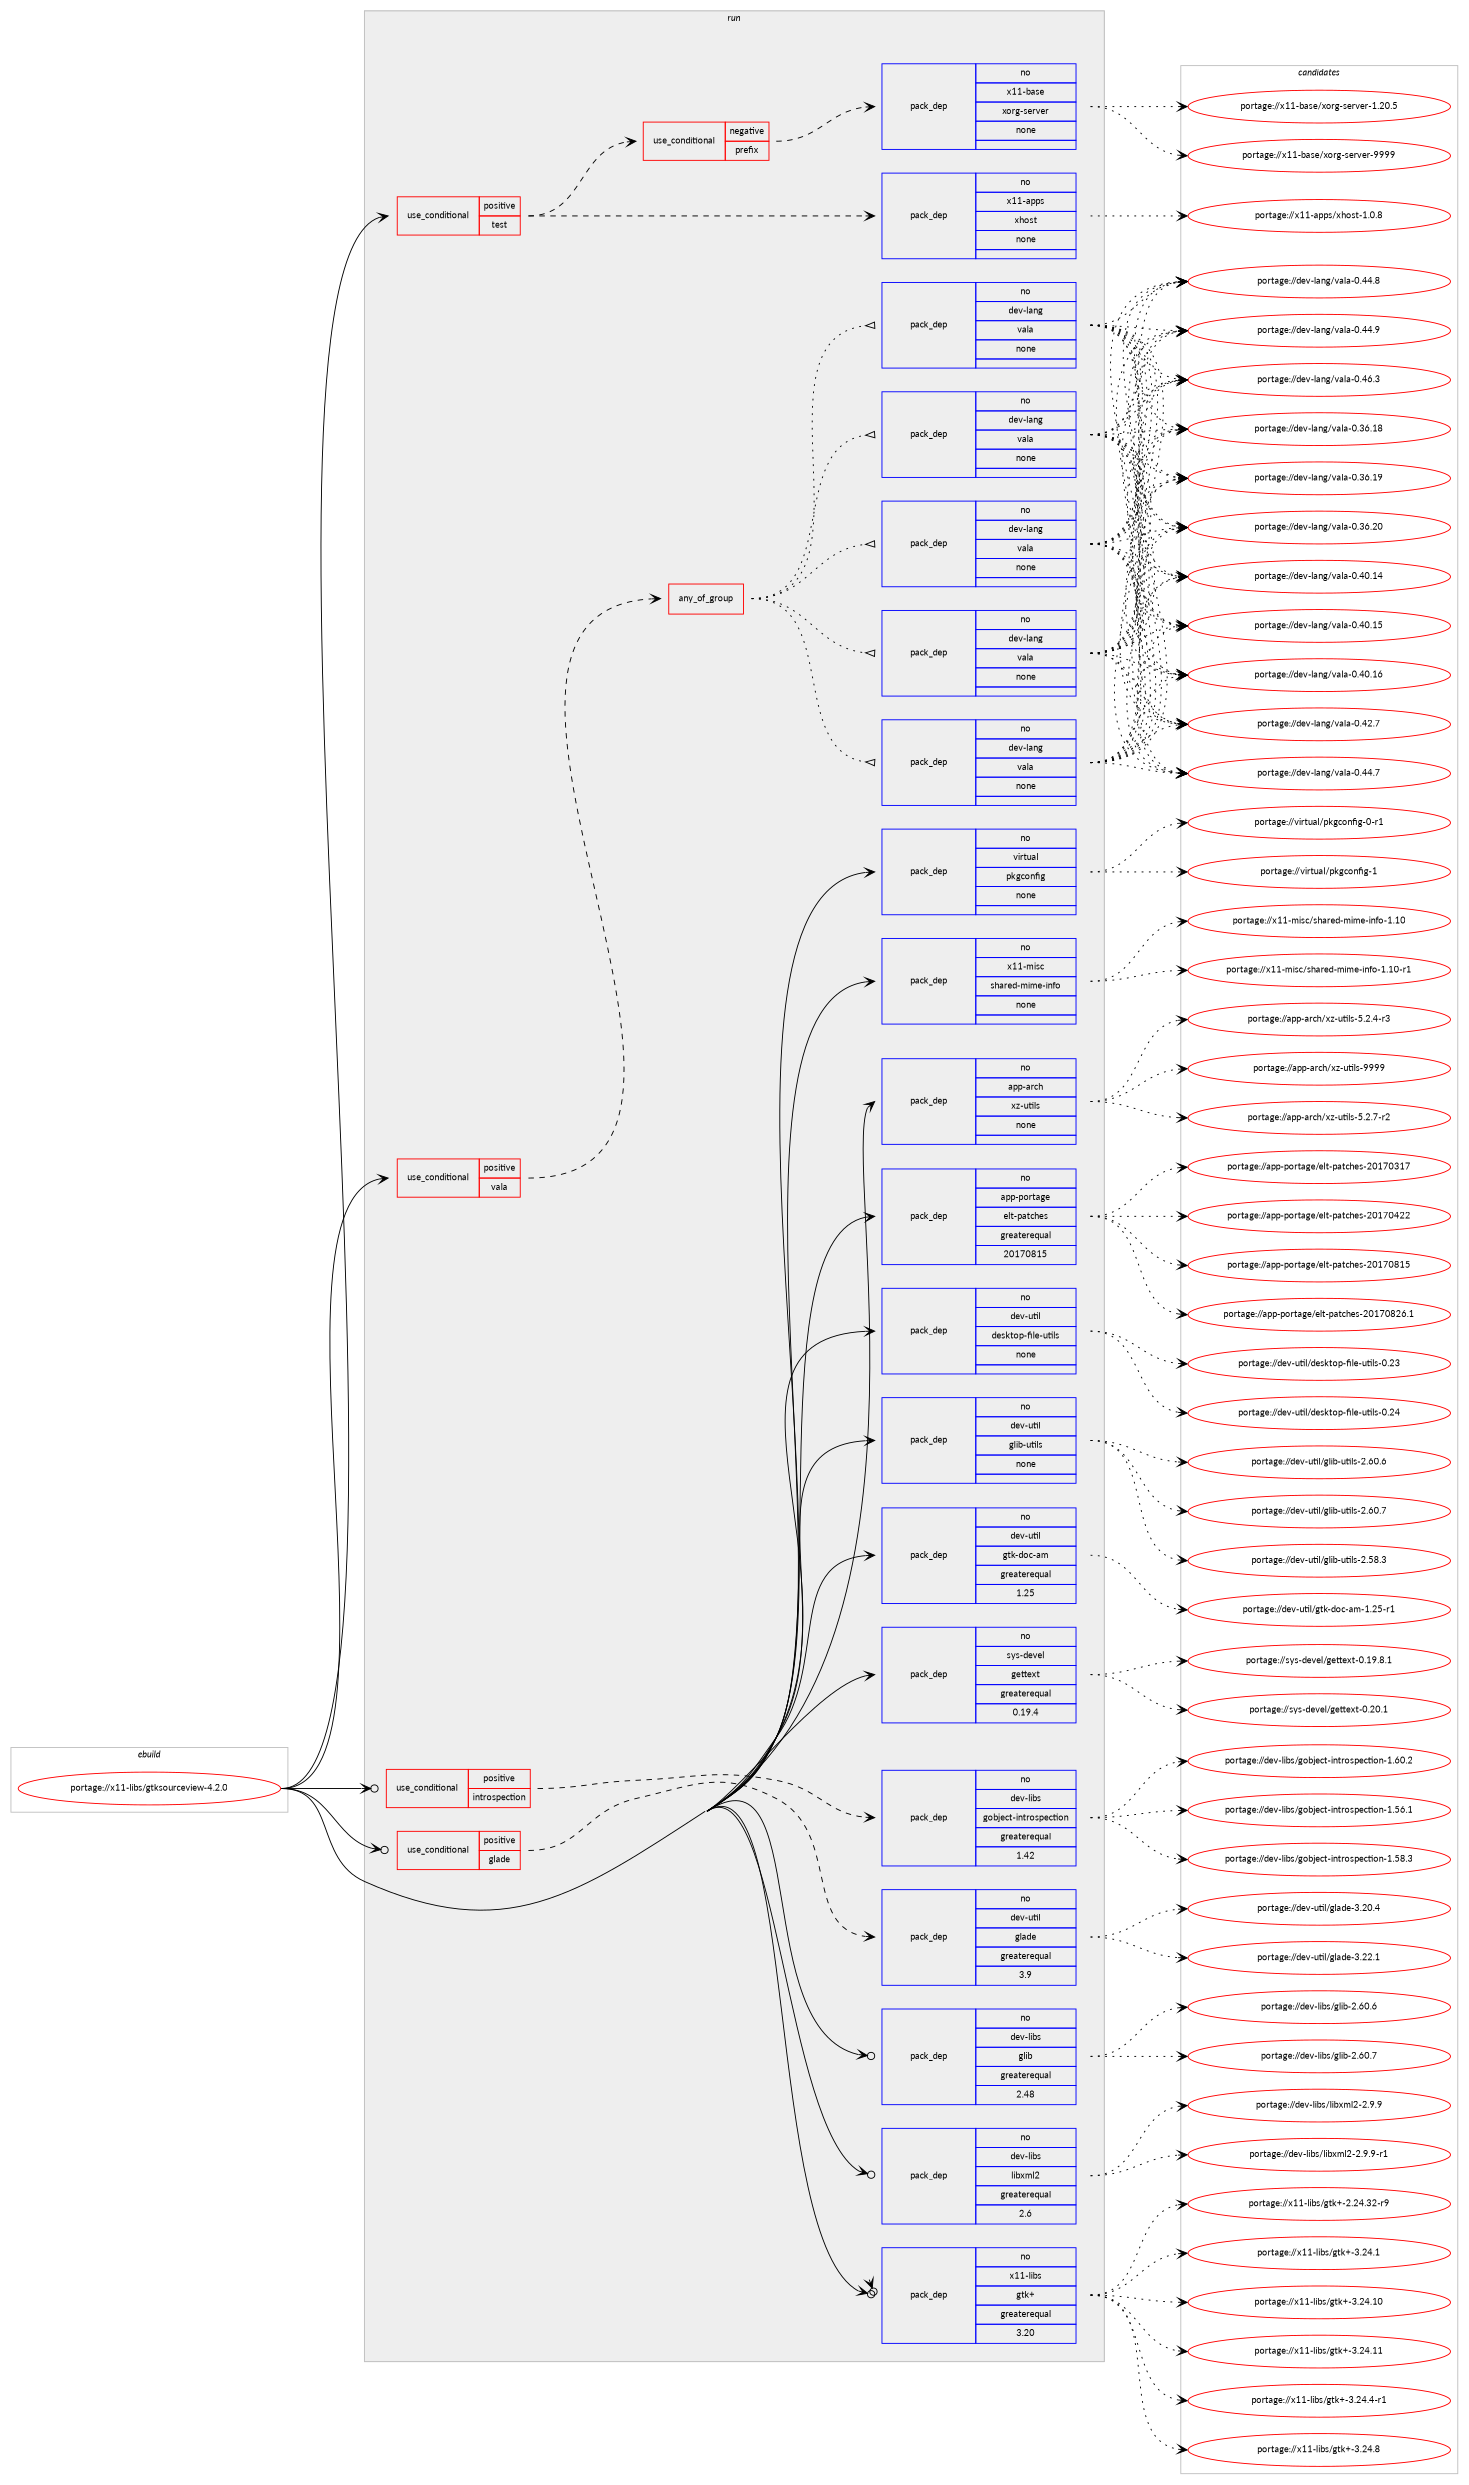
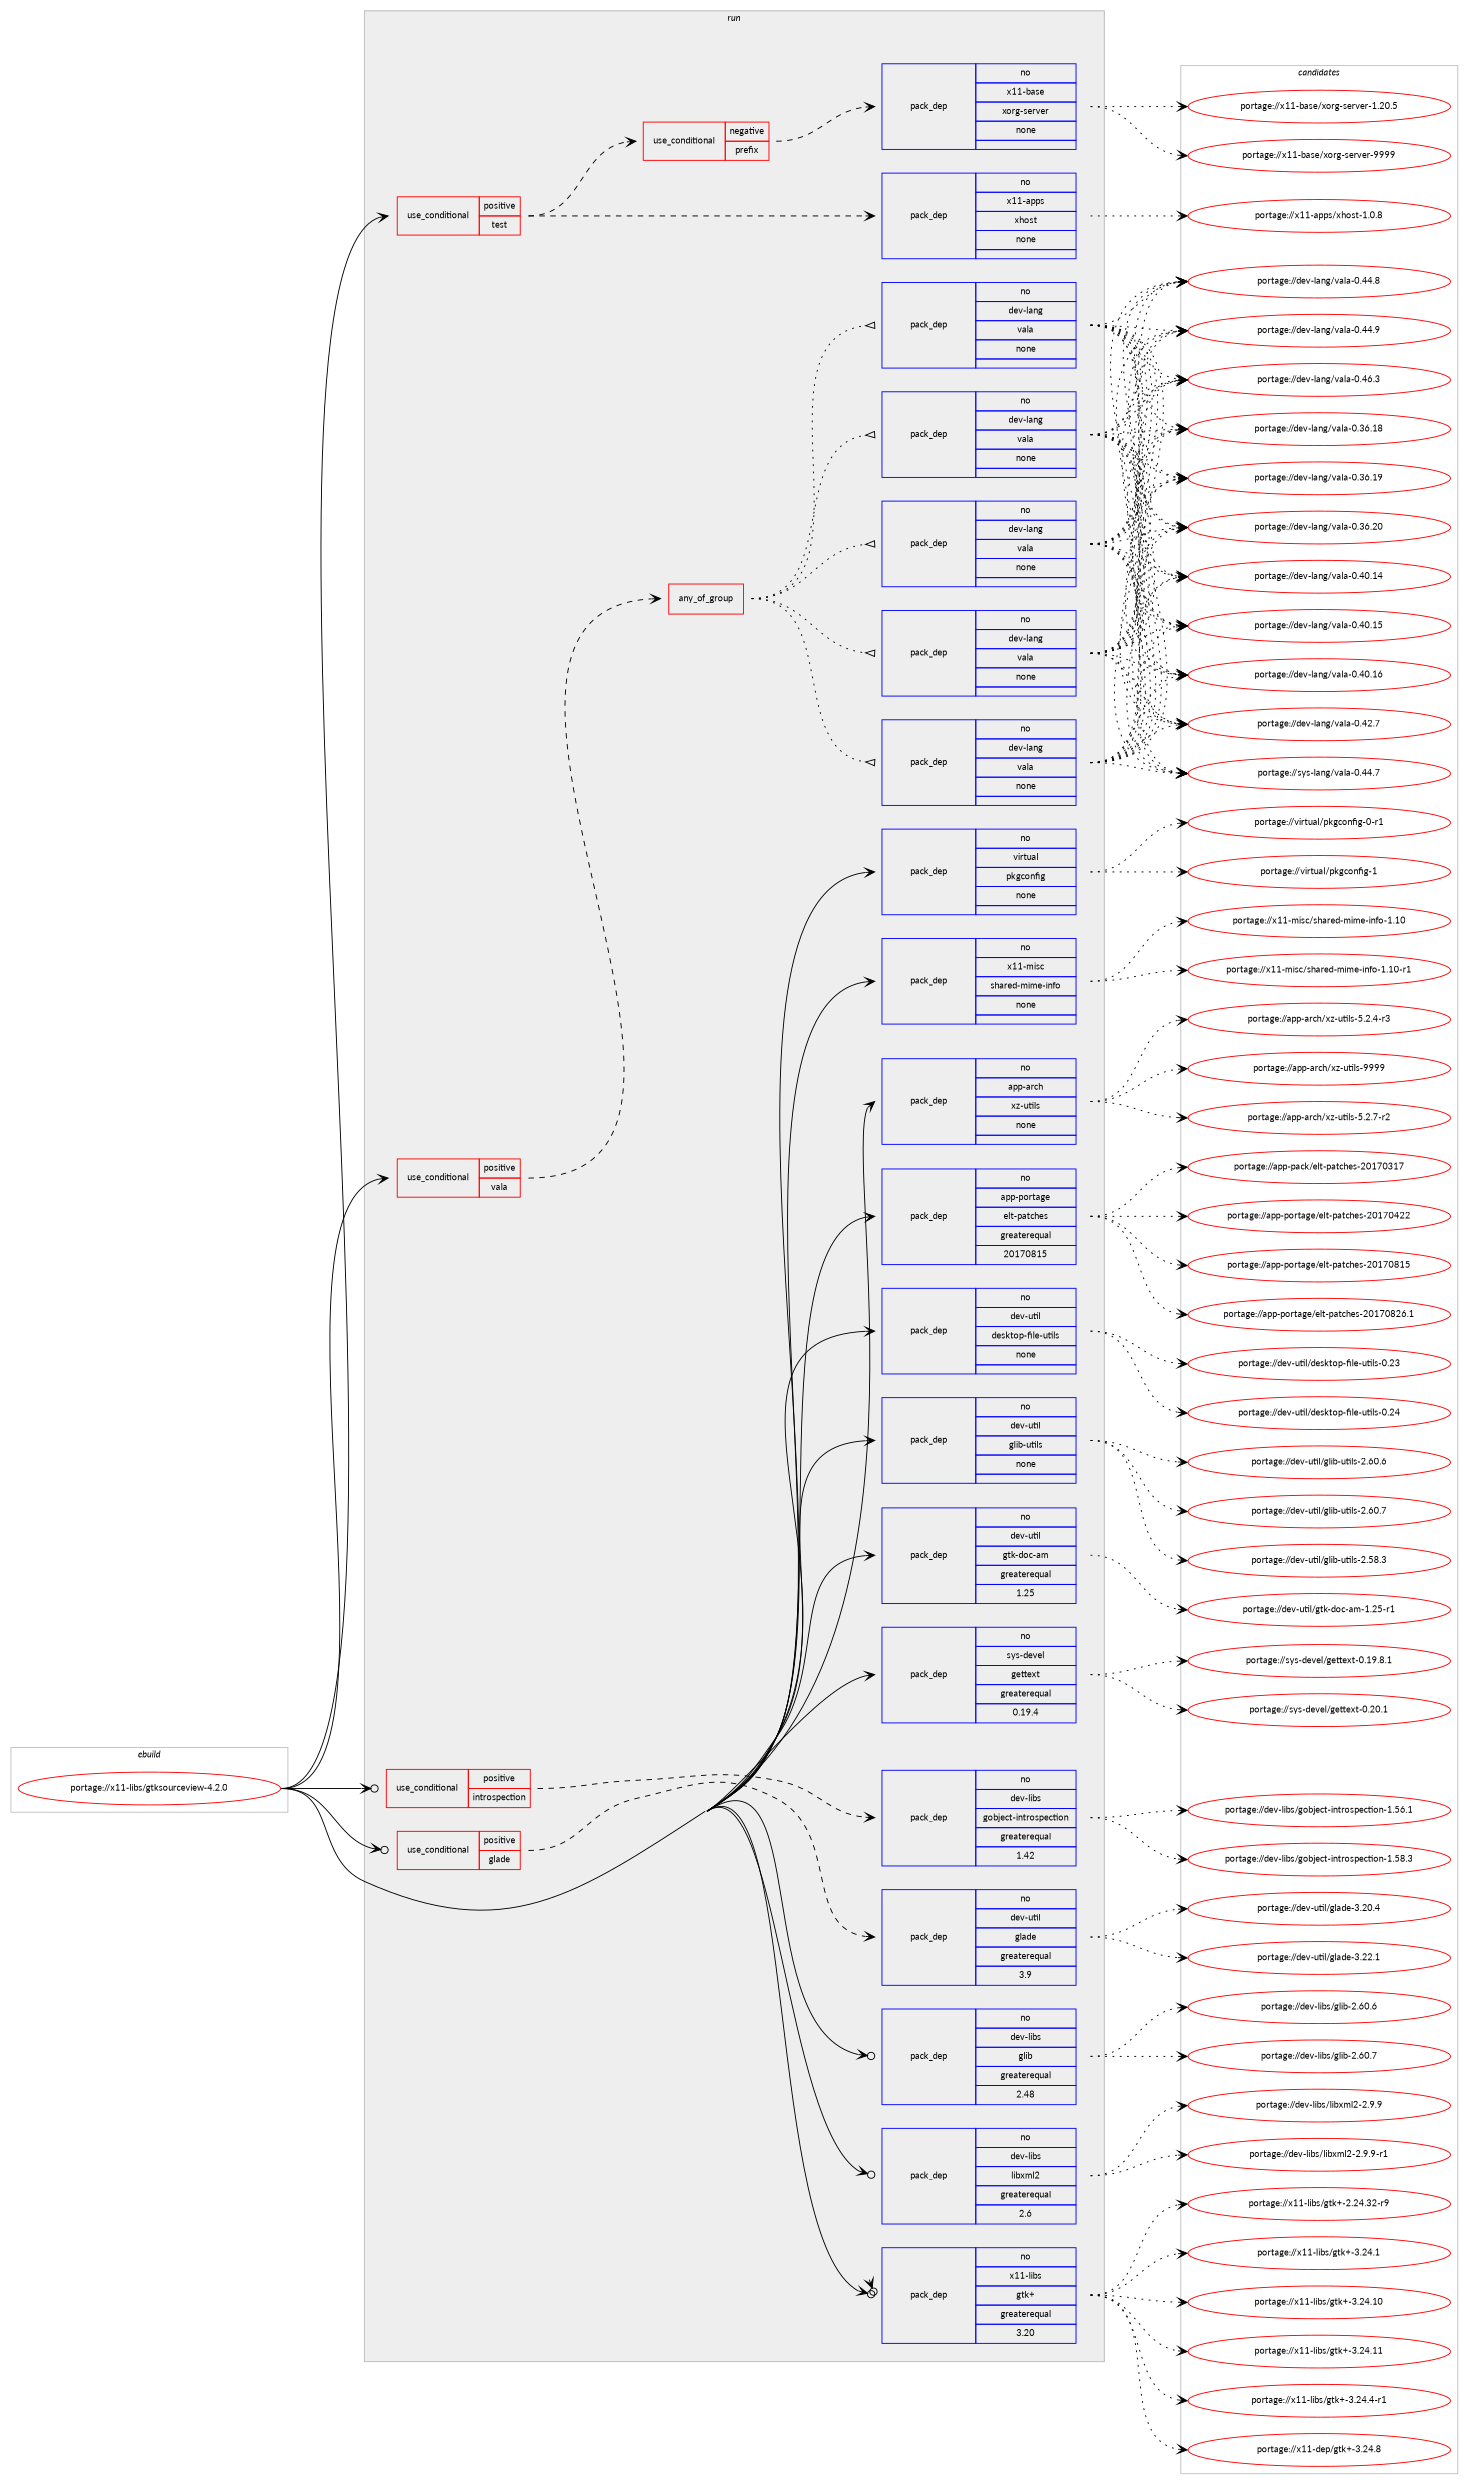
node "portage://dev-lang/vala-0.44.7": label "portage://dev-lang/vala-0.44.7" -> "portage://sys-lang/vala-0.44.7"
node "portage://app-portage/elt-patches-20170317": label "portage://app-portage/elt-patches-20170317" -> "portage://app-pack/elt-patches-20170317"
node "portage://dev-libs/gobject-introspection-1.60.2": removed
node "portage://x11-libs/gtk+-3.24.8": label "portage://x11-libs/gtk+-3.24.8" -> "portage://x11-dep/gtk+-3.24.8"
